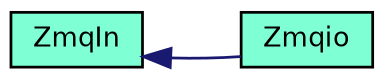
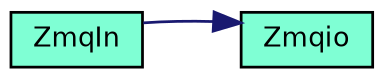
edge "Zmqio" -> "ZmqIn": reversed
